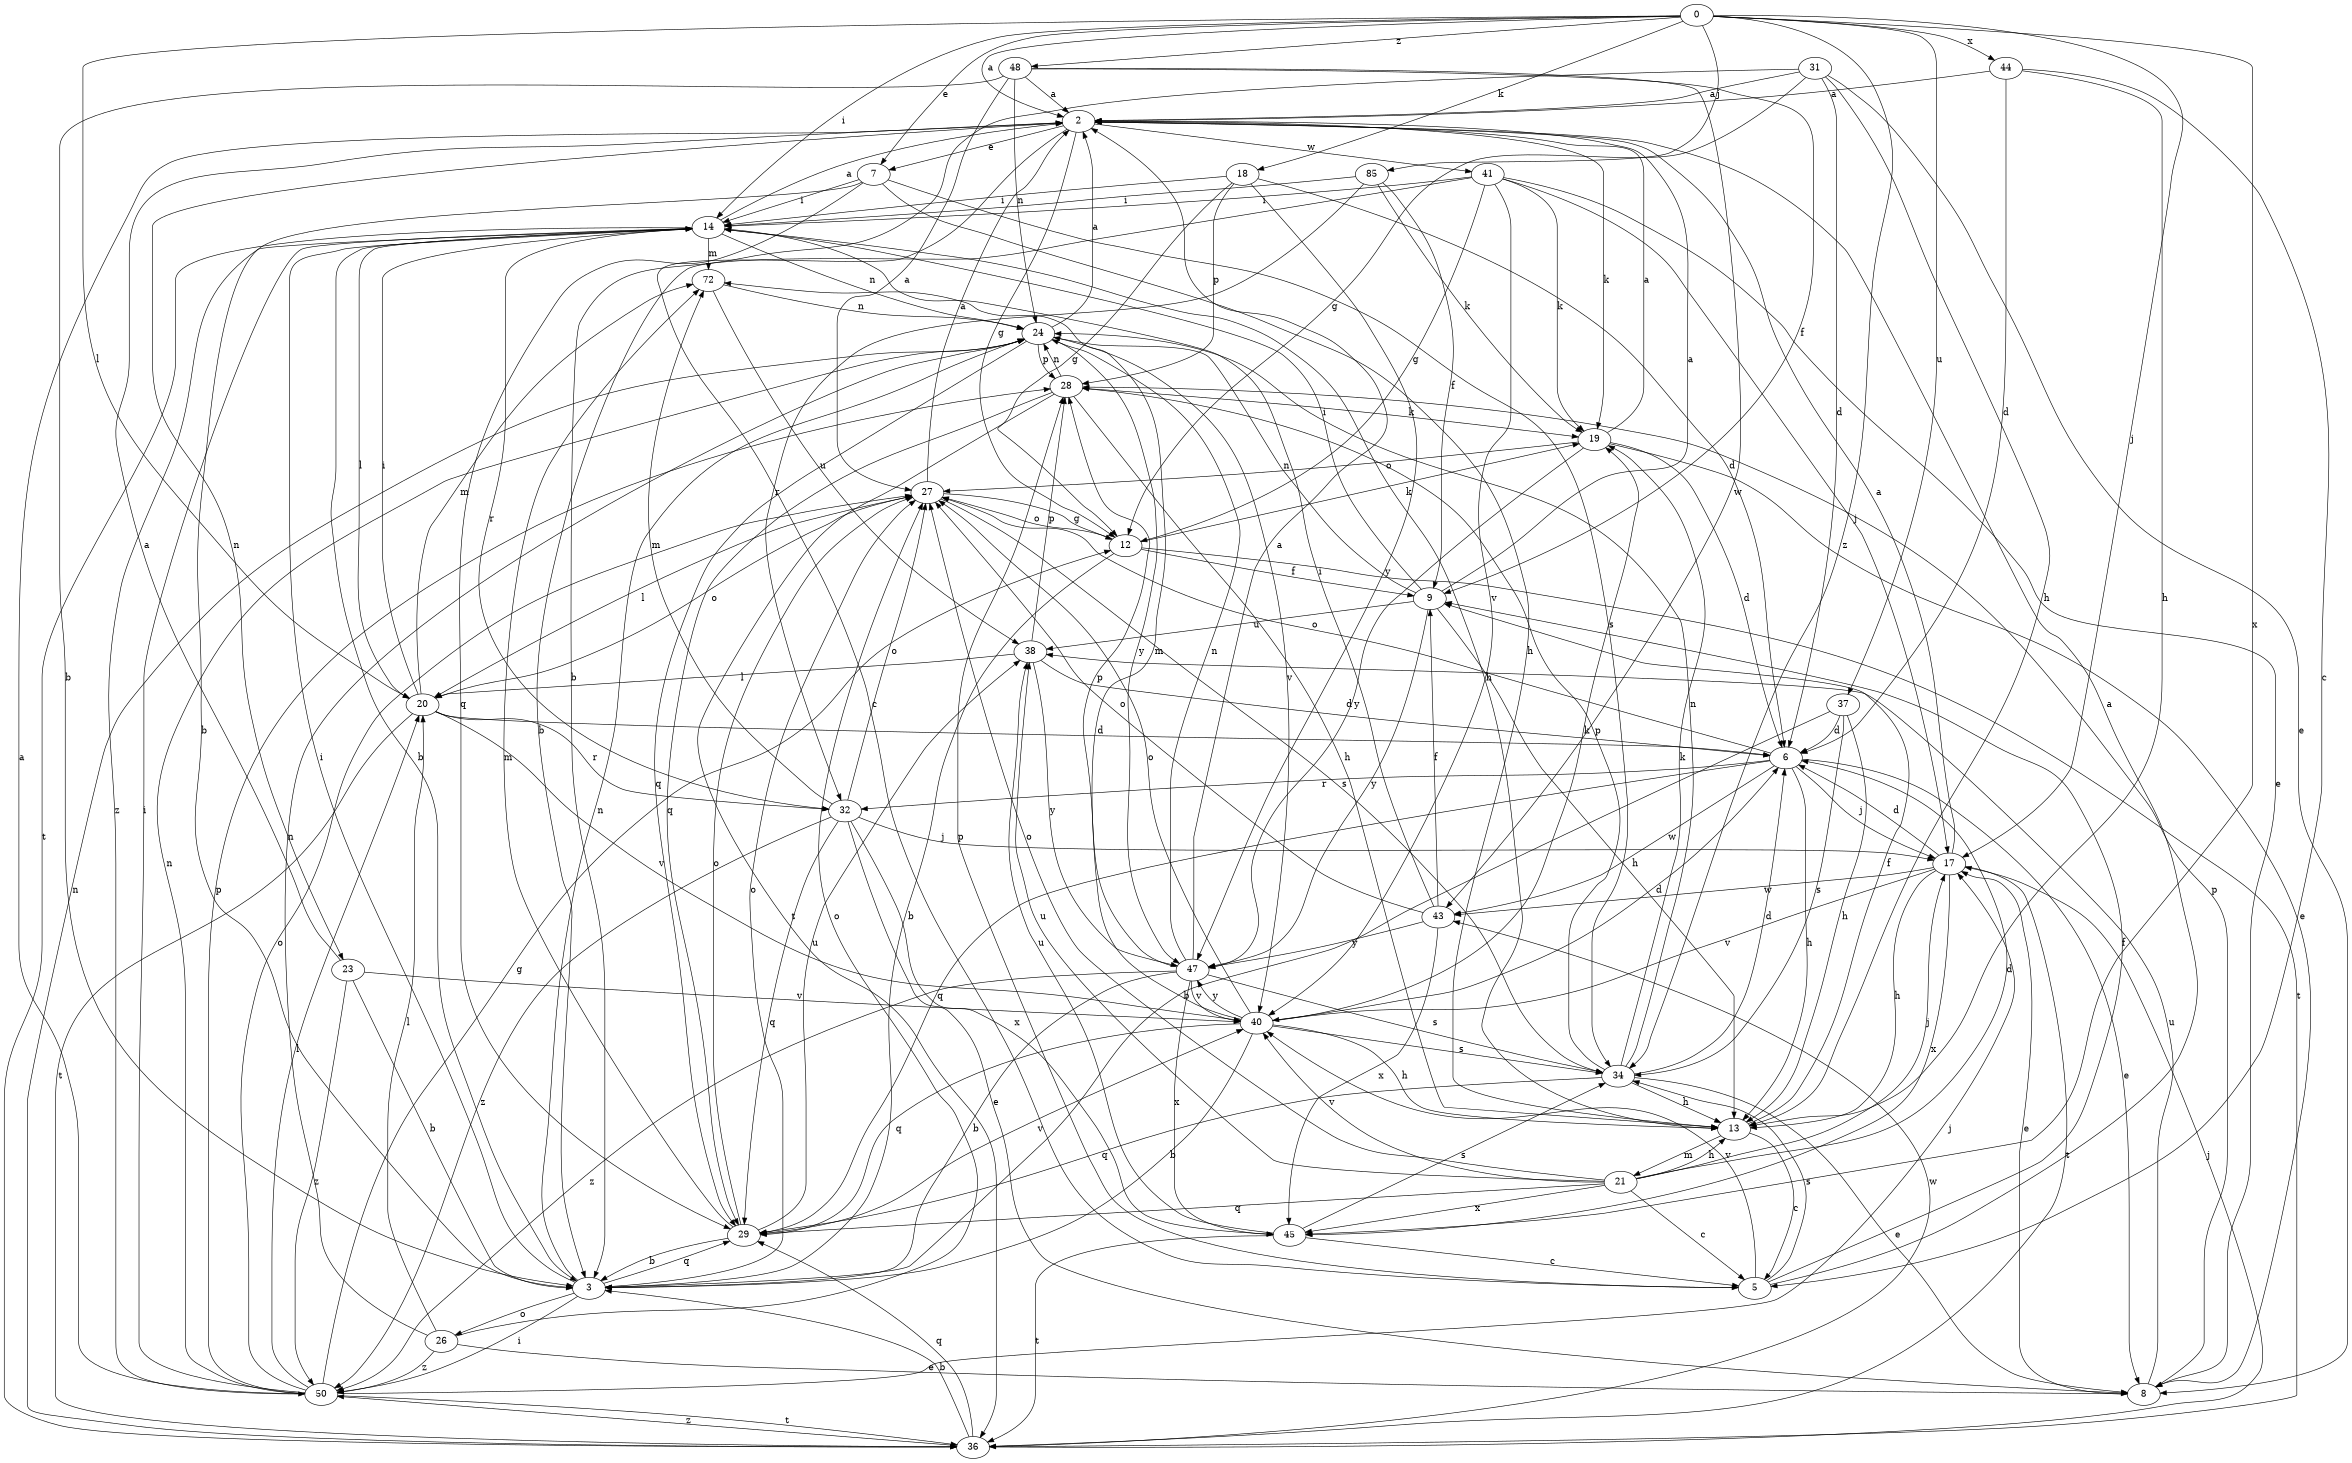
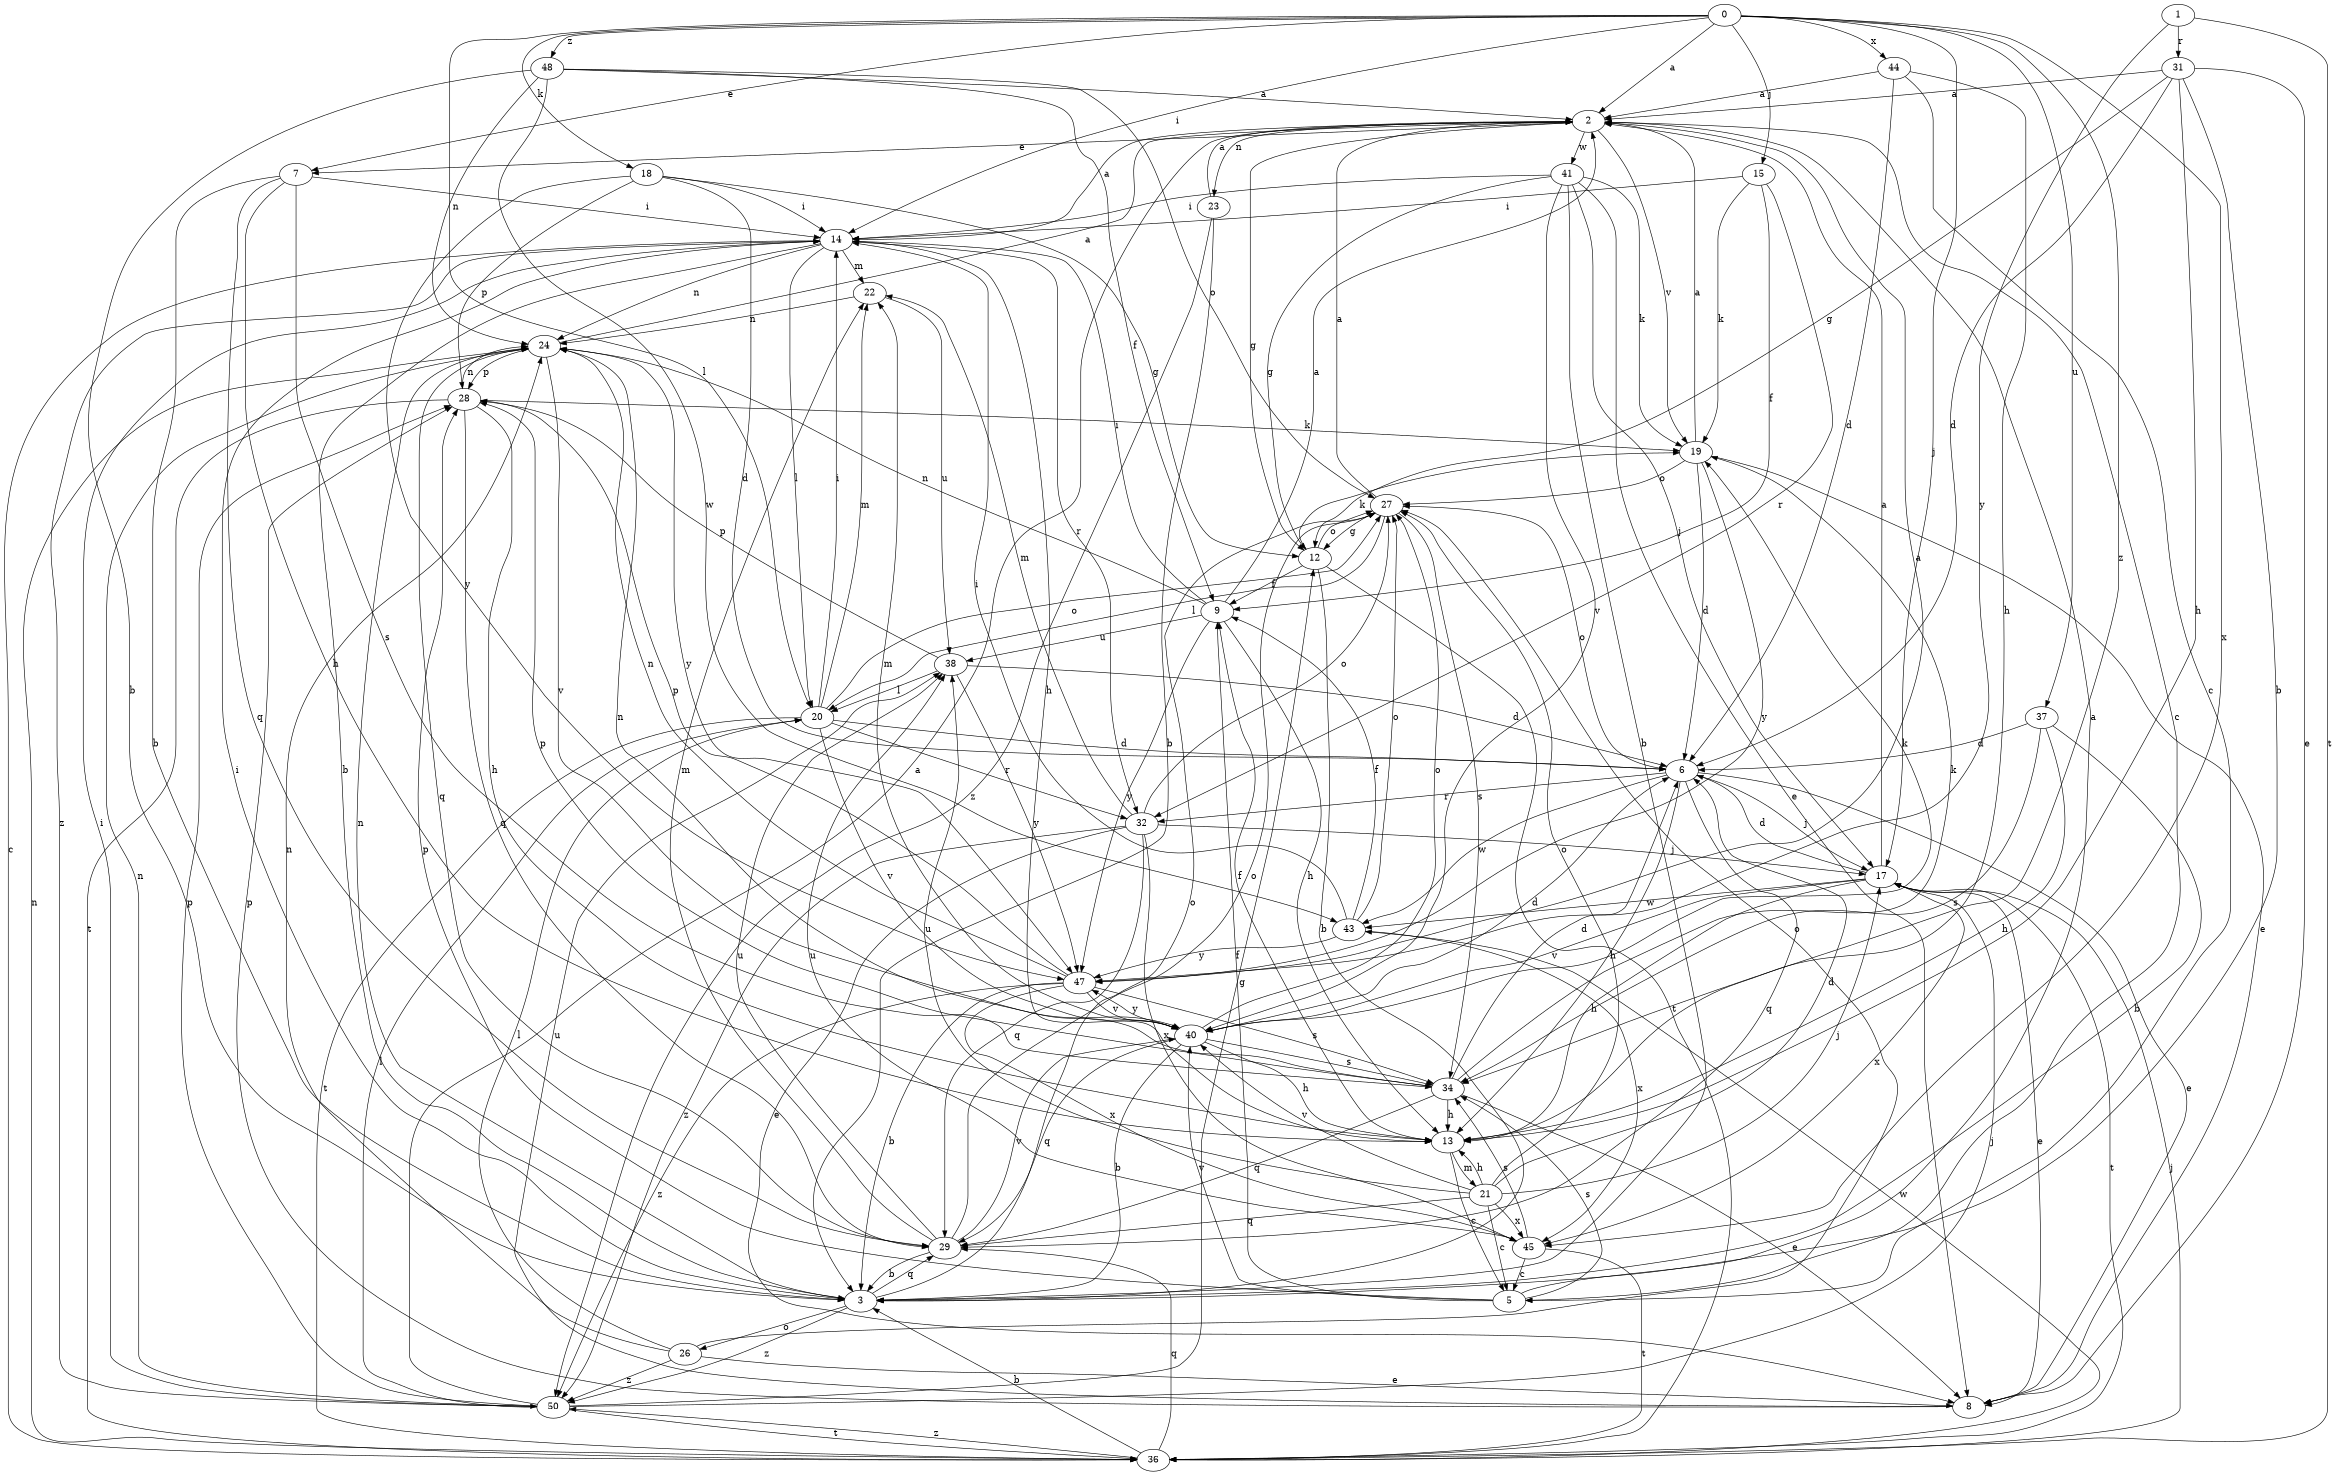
node "1": added
node "85": label "85" -> "15"
node "72": label "72" -> "22"
edge "48" -> "27": label "a" -> "o"
edge "2" -> "19": label "k" -> "v"
edge "50" -> "27": removed, label "o"
edge "14" -> "36": label "t" -> "c"
edge "23" -> "40": removed, label "v"
edge "8" -> "17": reversed
edge "3" -> "50": label "i" -> "z"
